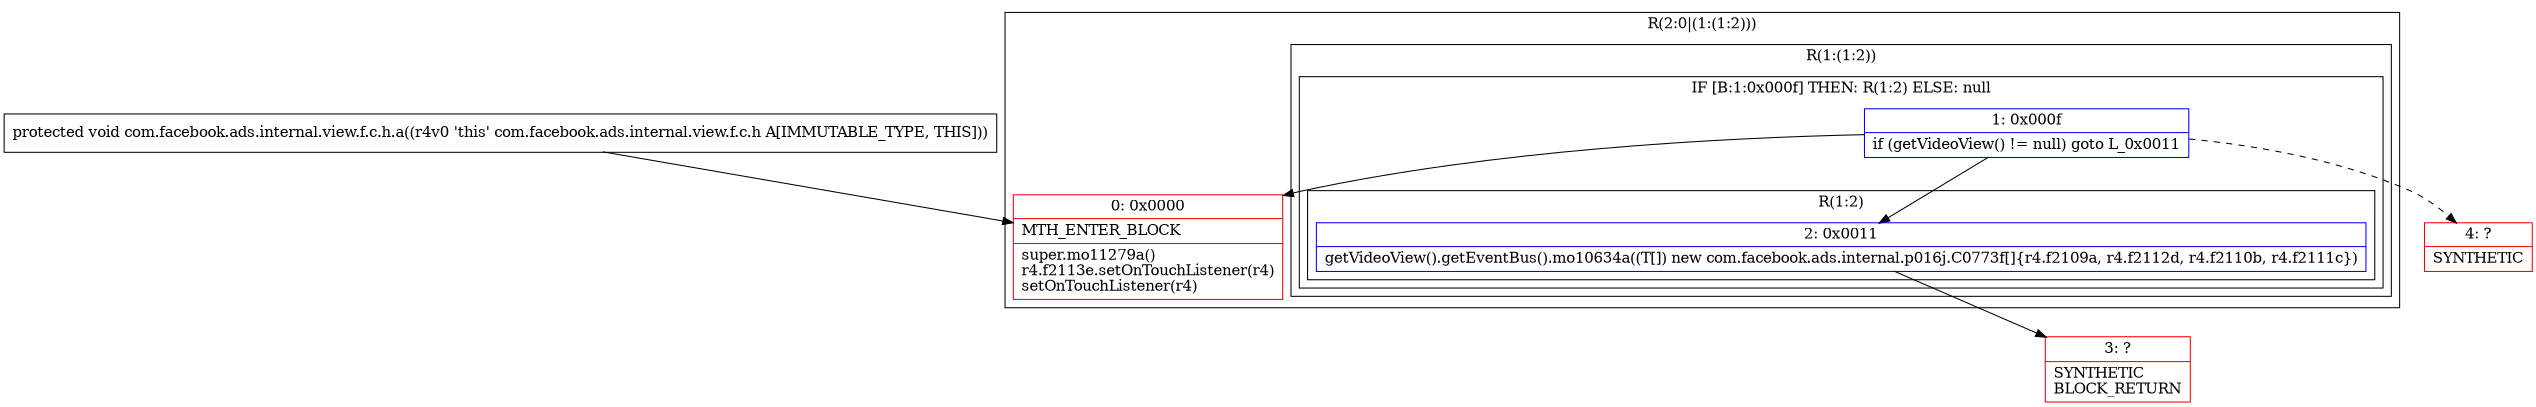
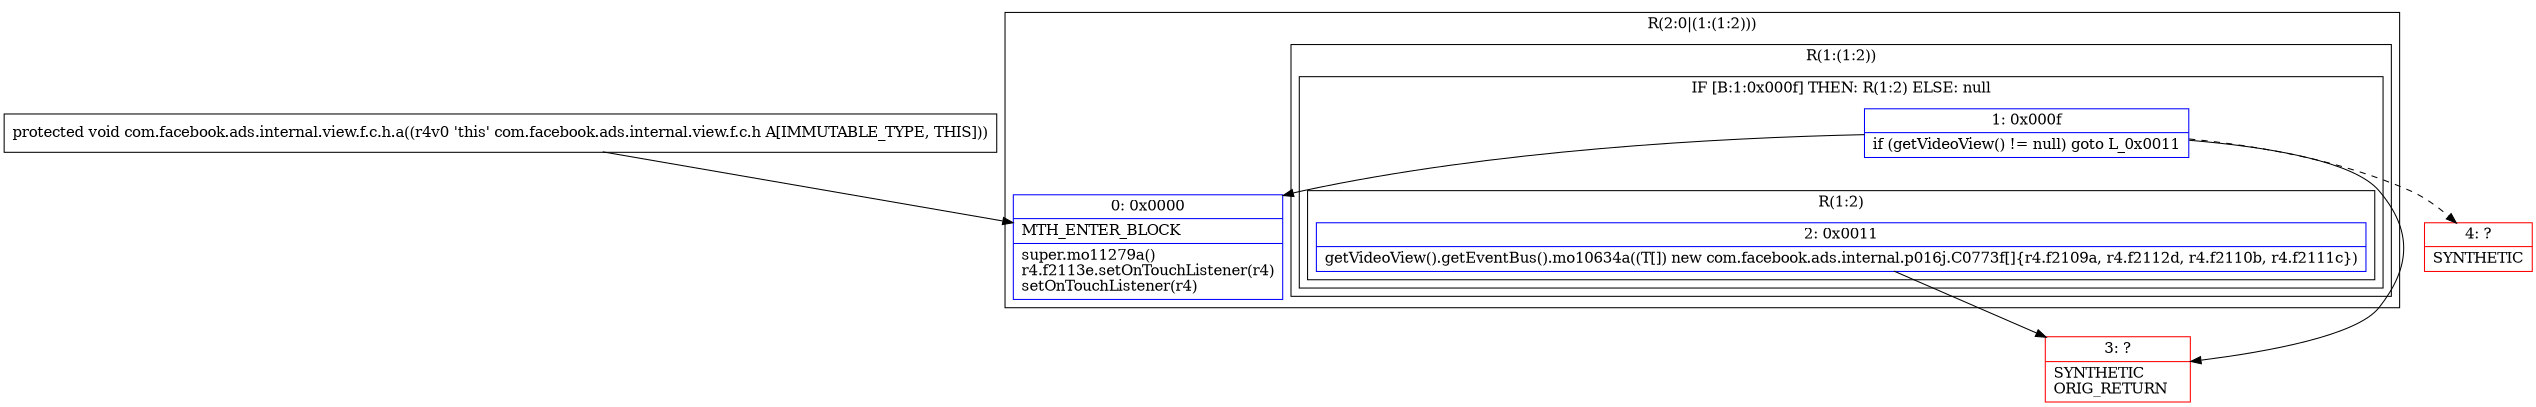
edge "1: 0x000f" -> "2: 0x0011": now "1: 0x000f" -> "3: ?"
node "0: 0x0000": color red -> blue
node "3: ?": text "BLOCK_RETURN" -> "ORIG_RETURN"
